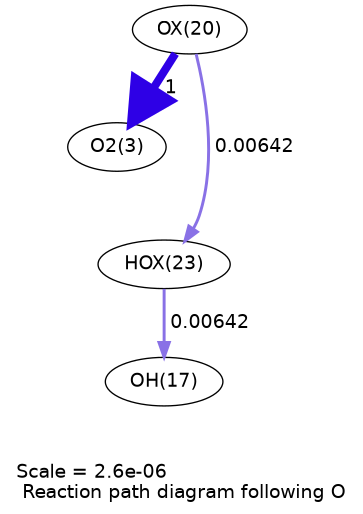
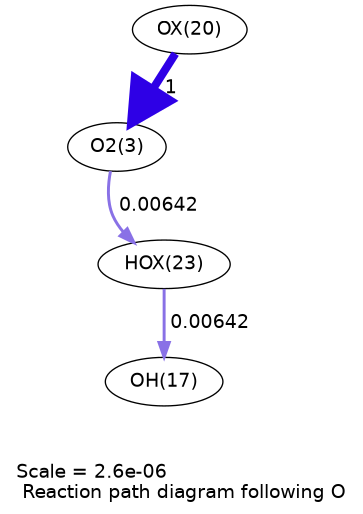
edge "OX(20)" -> "HOX(23)": now "O2(3)" -> "HOX(23)"
